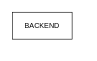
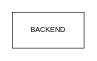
node "BACKEND": size 60x27 -> 72x36
